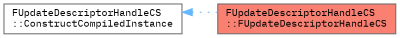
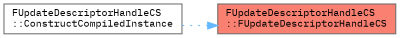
edge "FUpdateDescriptorHandleCS ::FUpdateDescriptorHandleCS" -> "FUpdateDescriptorHandleCS ::ConstructCompiledInstance": reversed
